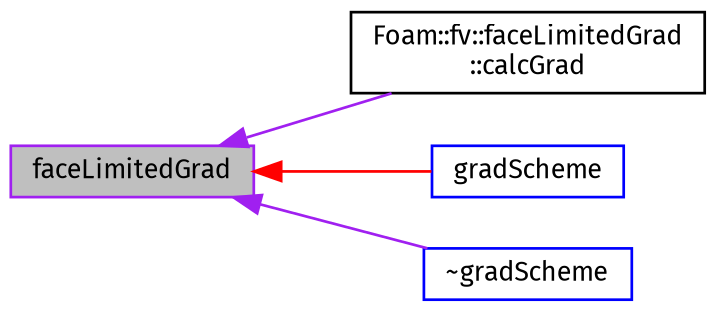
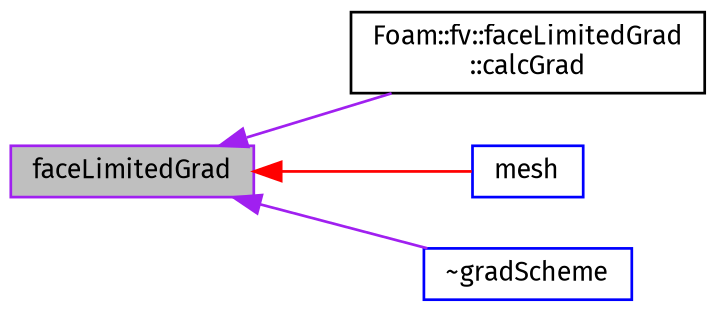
node "gradScheme": label "gradScheme" -> "mesh"
